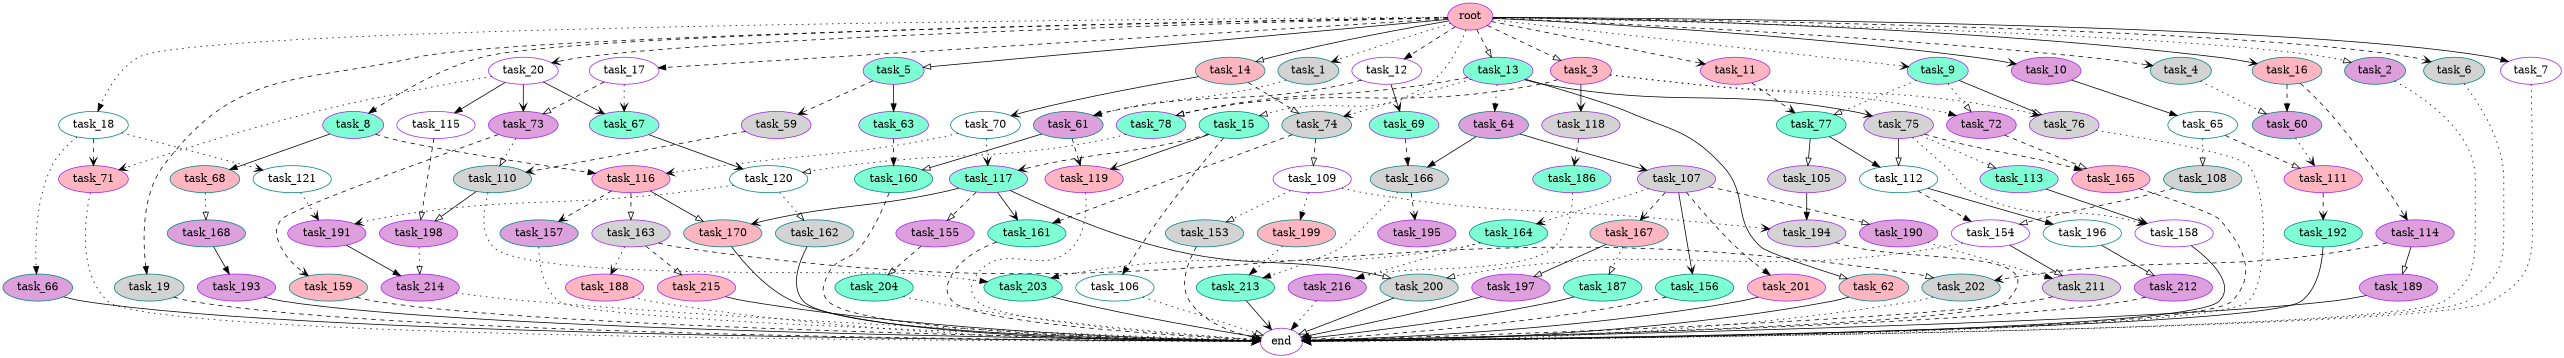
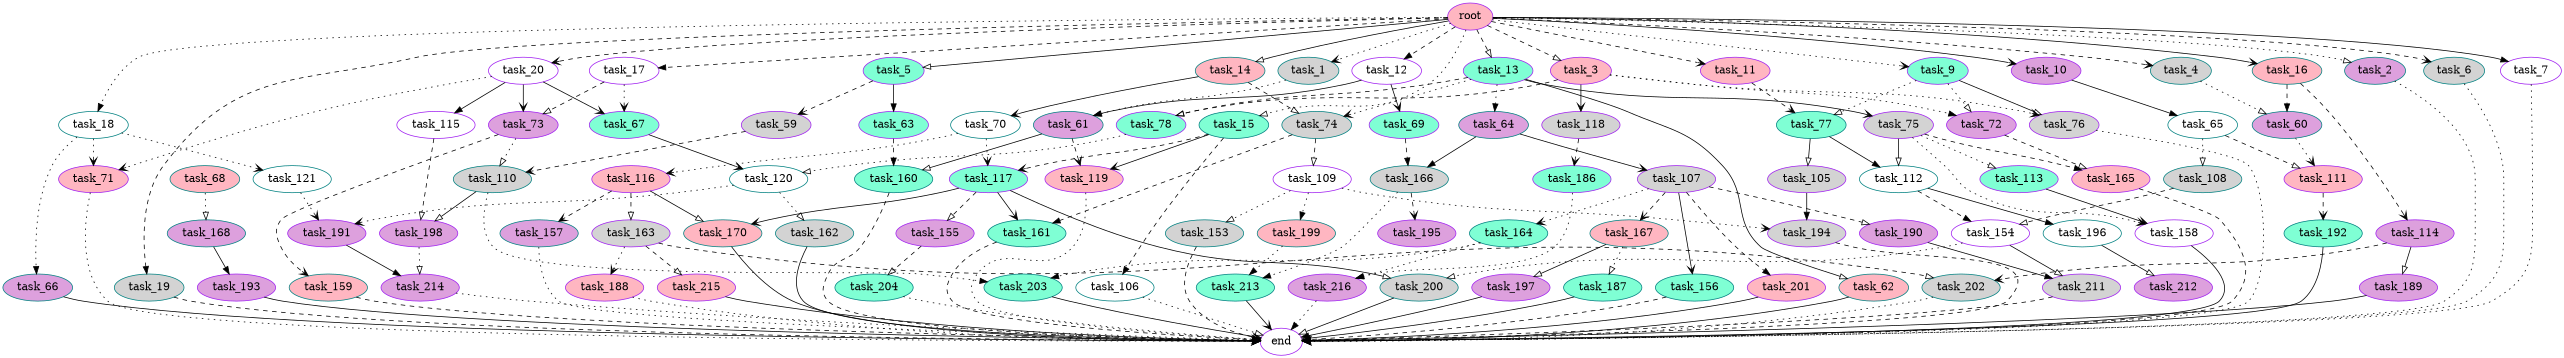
edge "task_12" -> "task_61": style dashed -> solid
node "task_8": removed
edge "task_18" -> "task_71": style dashed -> dotted
edge "task_190" -> "task_211": style dotted -> solid
edge "task_212" -> "end": removed
